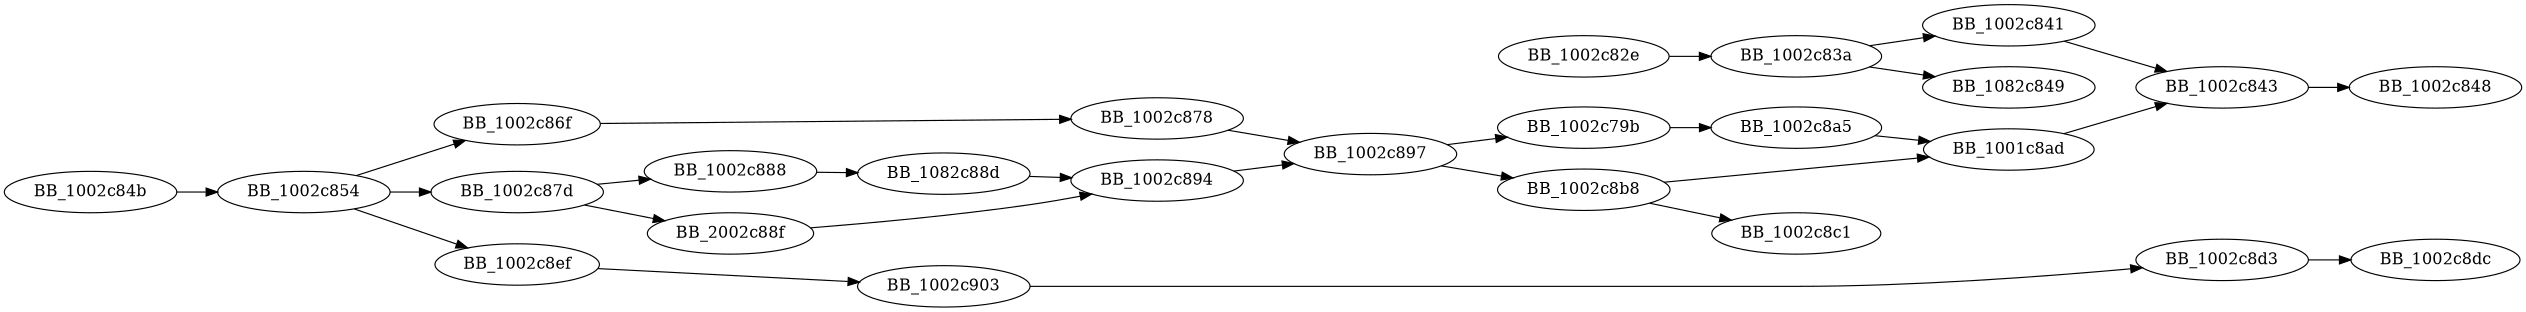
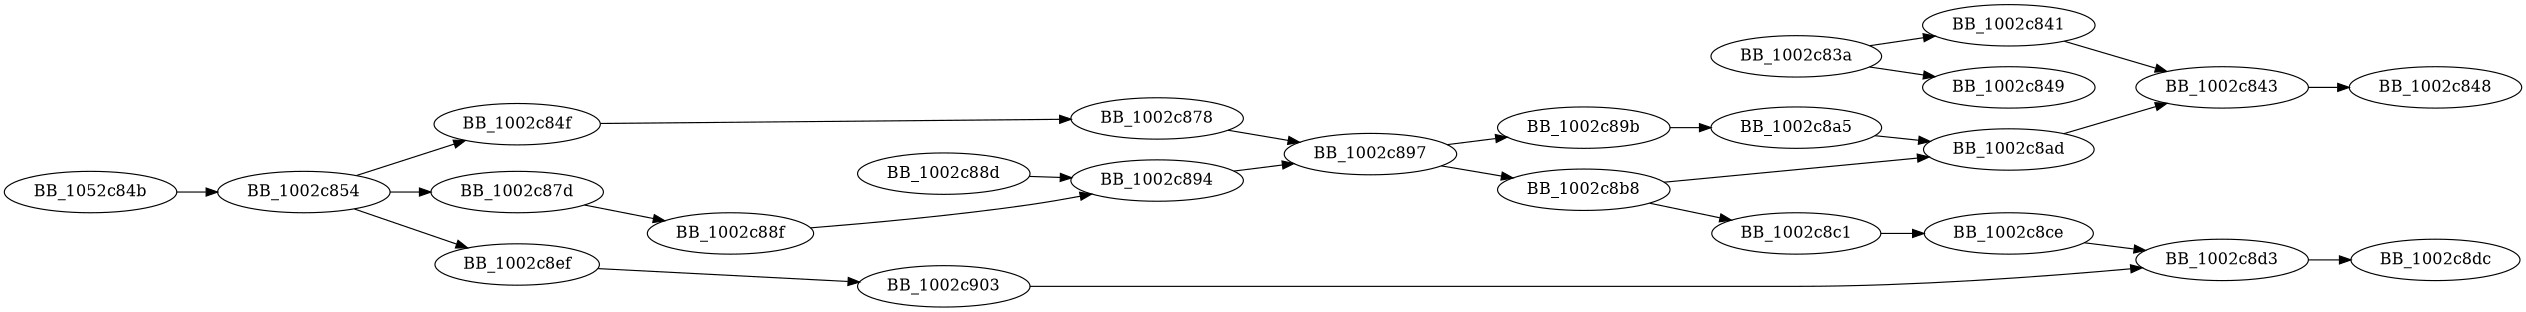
node "BB_1002c82e": removed
node "BB_1082c849": label "BB_1082c849" -> "BB_1002c849"
node "BB_1002c86f": label "BB_1002c86f" -> "BB_1002c84f"
node "BB_1002c79b": label "BB_1002c79b" -> "BB_1002c89b"
node "BB_1001c8ad": label "BB_1001c8ad" -> "BB_1002c8ad"
node "BB_1002c888": removed
node "BB_1082c88d": label "BB_1082c88d" -> "BB_1002c88d"
node "BB_1002c84b": label "BB_1002c84b" -> "BB_1052c84b"
node "BB_2002c88f": label "BB_2002c88f" -> "BB_1002c88f"
node "BB_1002c8ce": added
